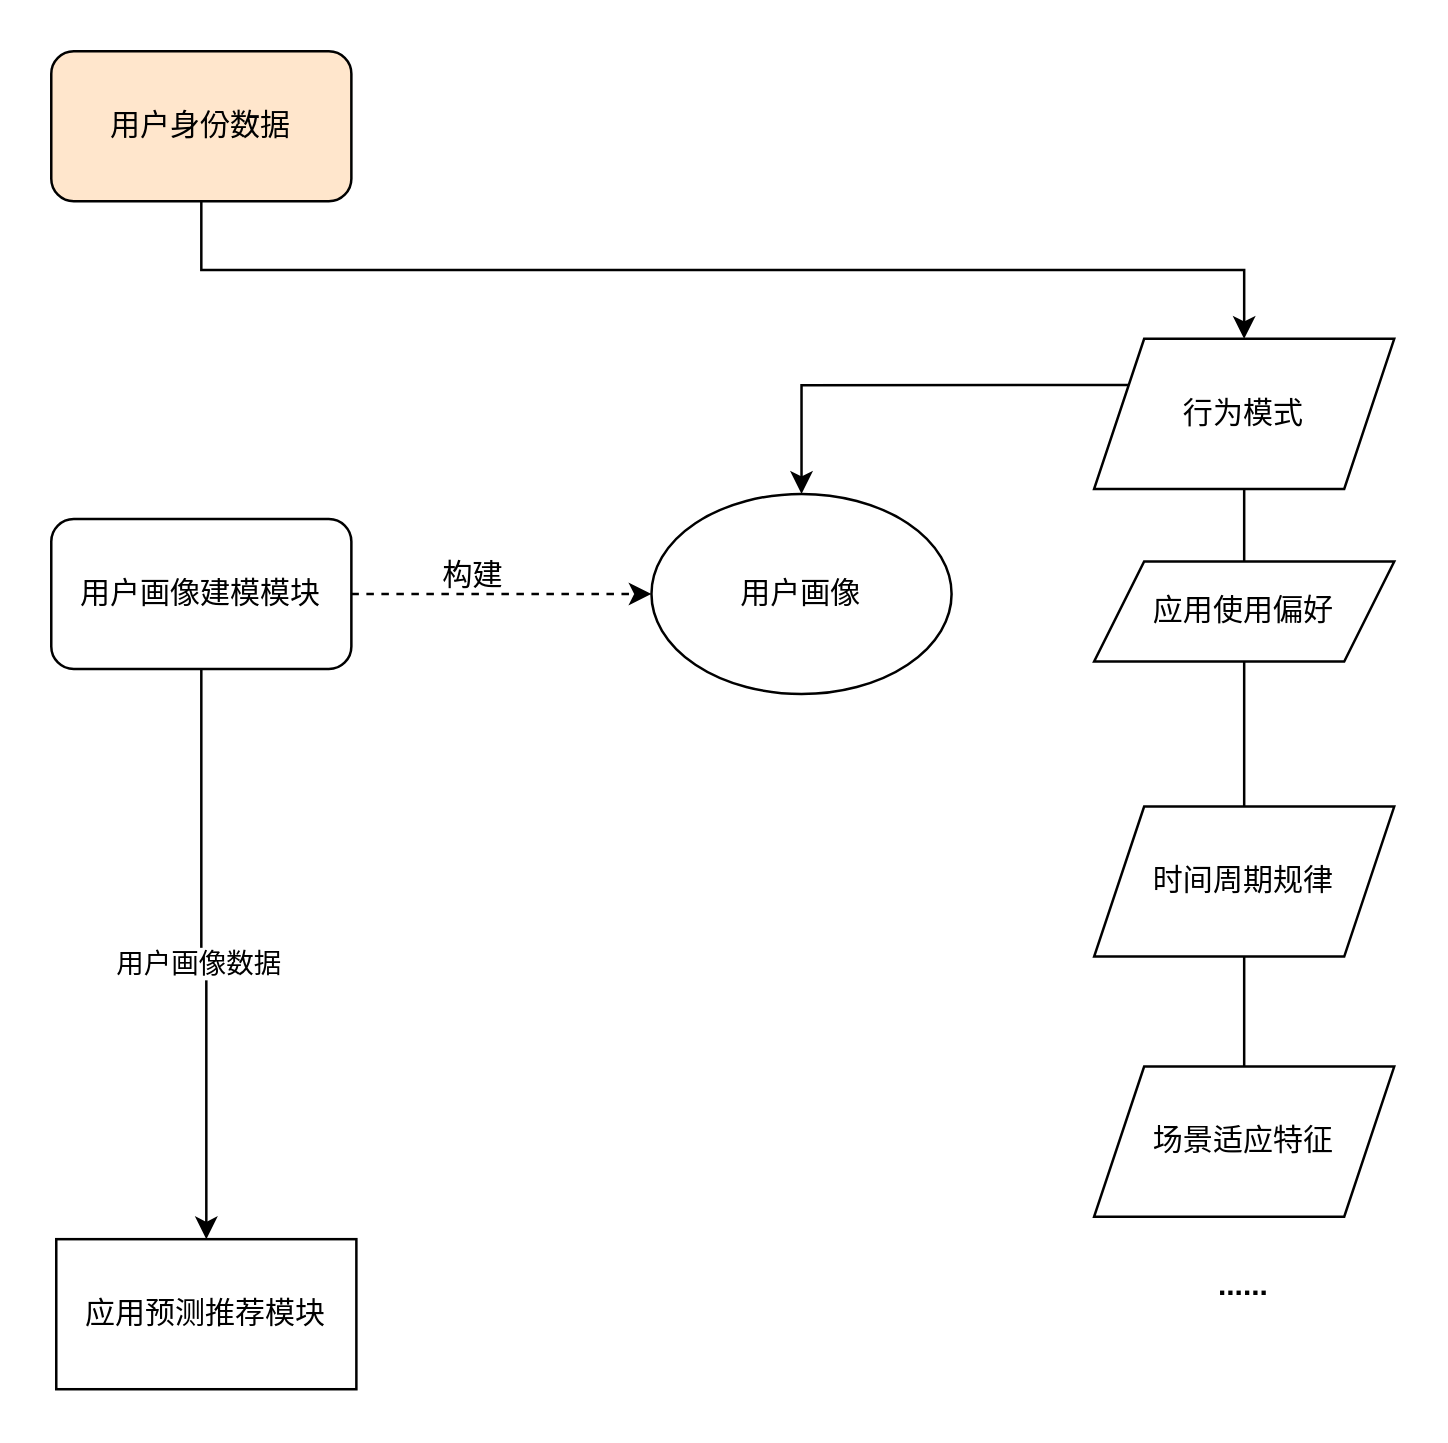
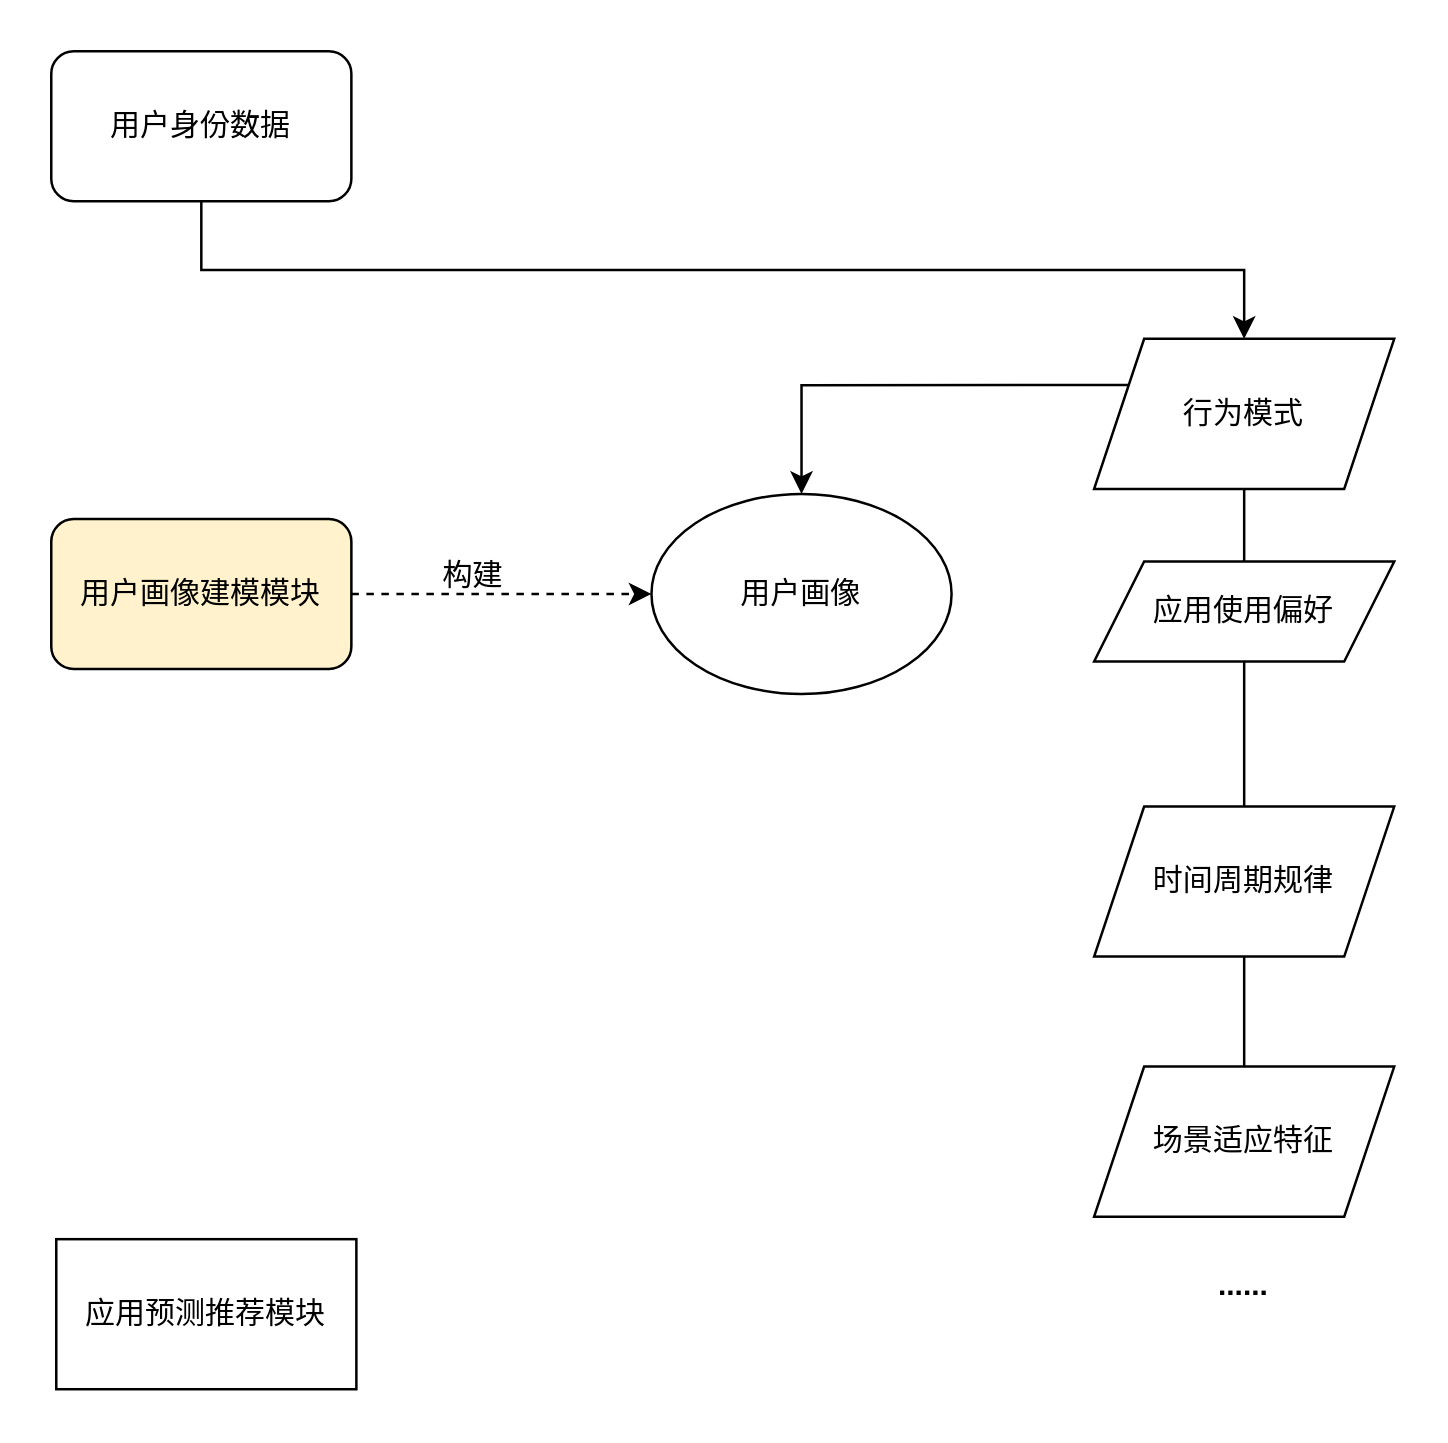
node "用户身份数据": fillcolor #ffe6cc -> #ffffff
node "用户画像建模模块": fillcolor #ffffff -> #fff2cc
edge "用户画像建模模块" -> "应用预测推荐模块": removed, label "用户画像数据"
